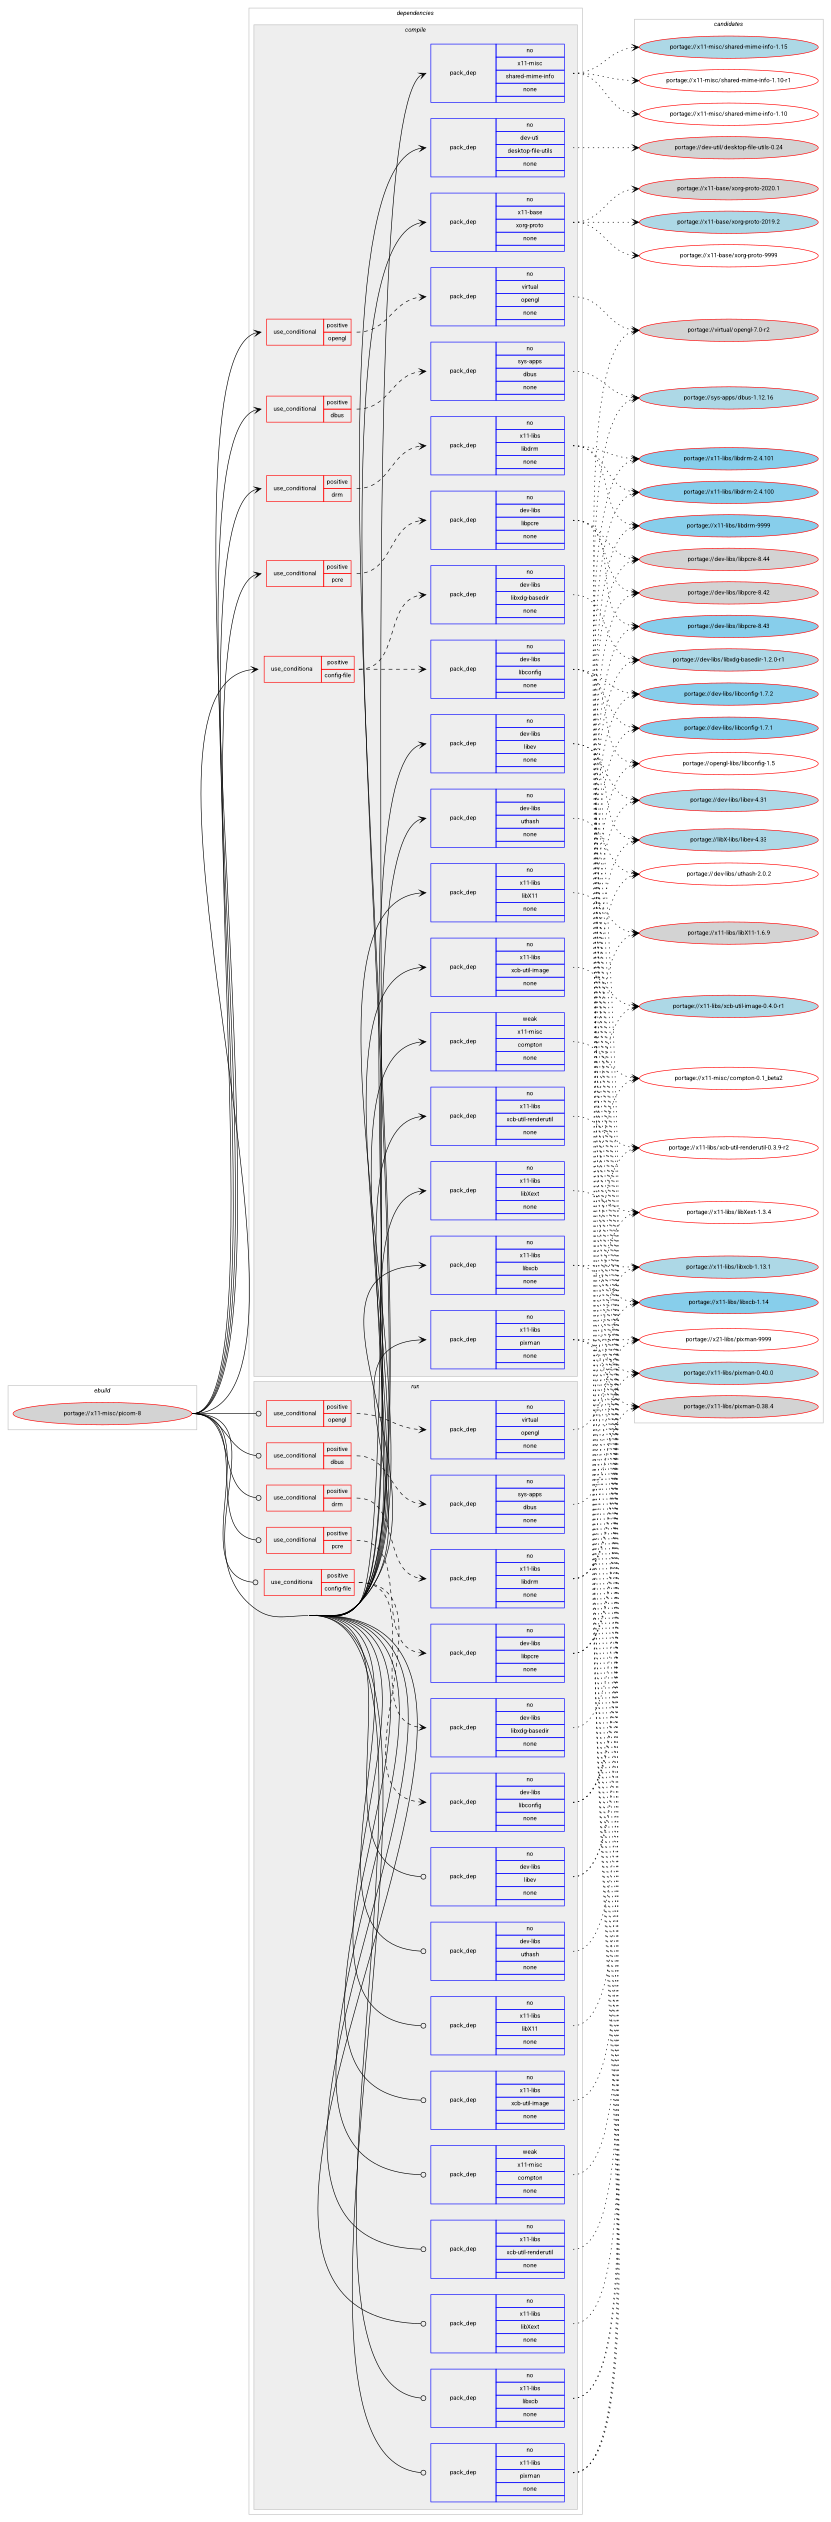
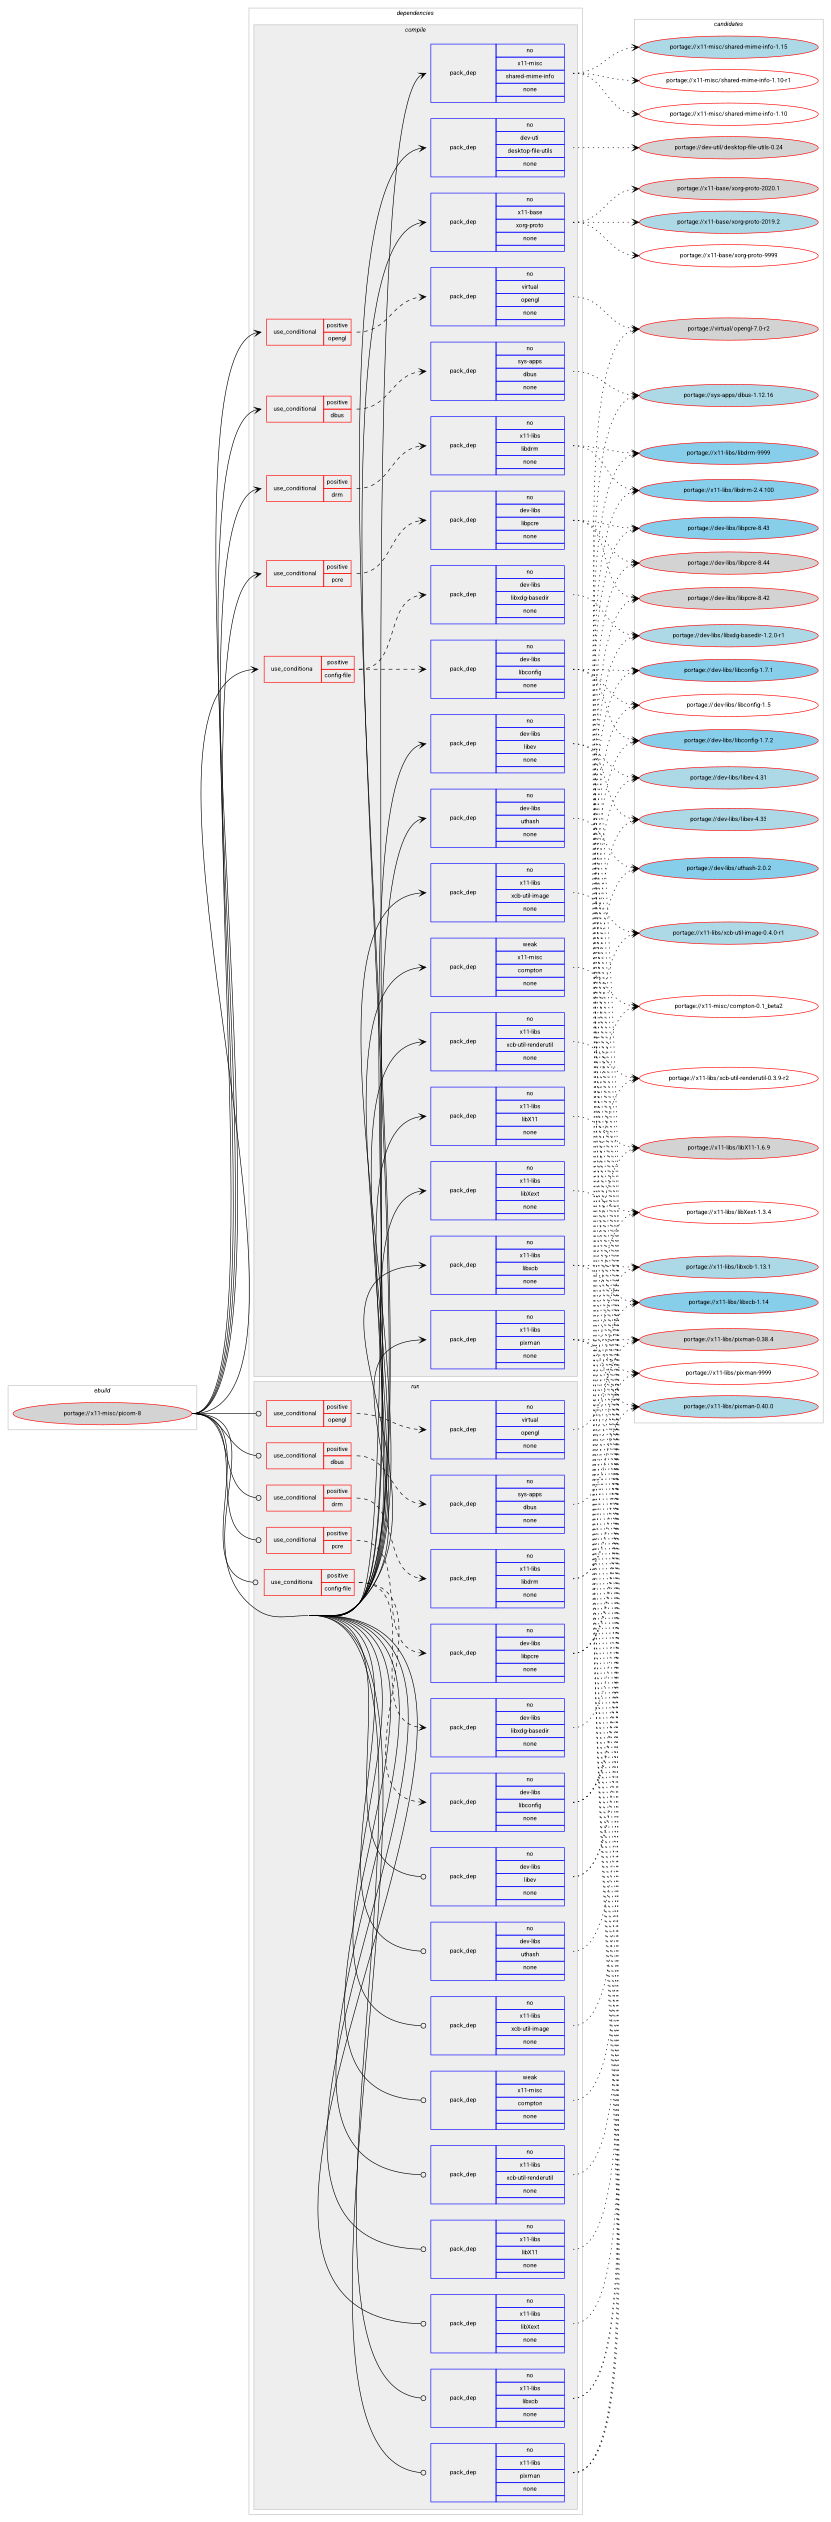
node "portage://x11-libs/libdrm-2.4.101": removed
node "portage://opengl-libs/libconfig-1.5": label "portage://opengl-libs/libconfig-1.5" -> "portage://dev-libs/libconfig-1.5"
node "portage://libX-libs/libev-4.33": label "portage://libX-libs/libev-4.33" -> "portage://dev-libs/libev-4.33"
node "portage://dev-libs/uthash-2.0.2": fillcolor white -> skyblue
node "portage://x21-libs/pixman-9999": label "portage://x21-libs/pixman-9999" -> "portage://x11-libs/pixman-9999"
